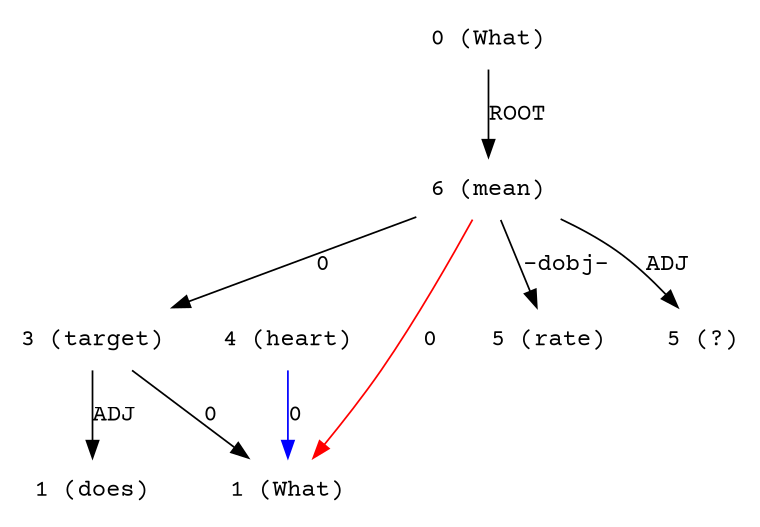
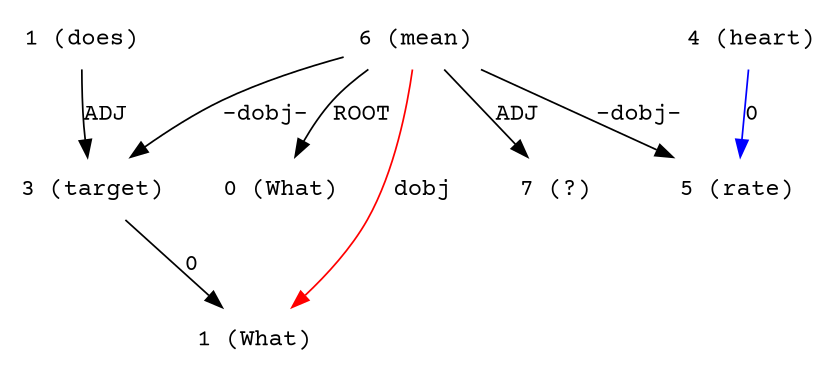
edge "0 (What)" -> "6 (mean)": reversed
edge "6 (mean)" -> "3 (target)": label "0" -> "-dobj-"
edge "6 (mean)" -> "1 (What)": label "0" -> "dobj"
node "5 (?)": label "5 (?)" -> "7 (?)"
edge "3 (target)" -> "1 (does)": reversed
edge "4 (heart)" -> "1 (What)": now "4 (heart)" -> "5 (rate)"
